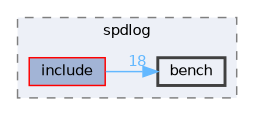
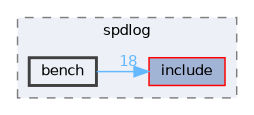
edge "include" -> "bench": reversed
